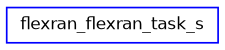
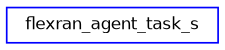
node "flexran_flexran_task_s": label "flexran_flexran_task_s" -> "flexran_agent_task_s"
